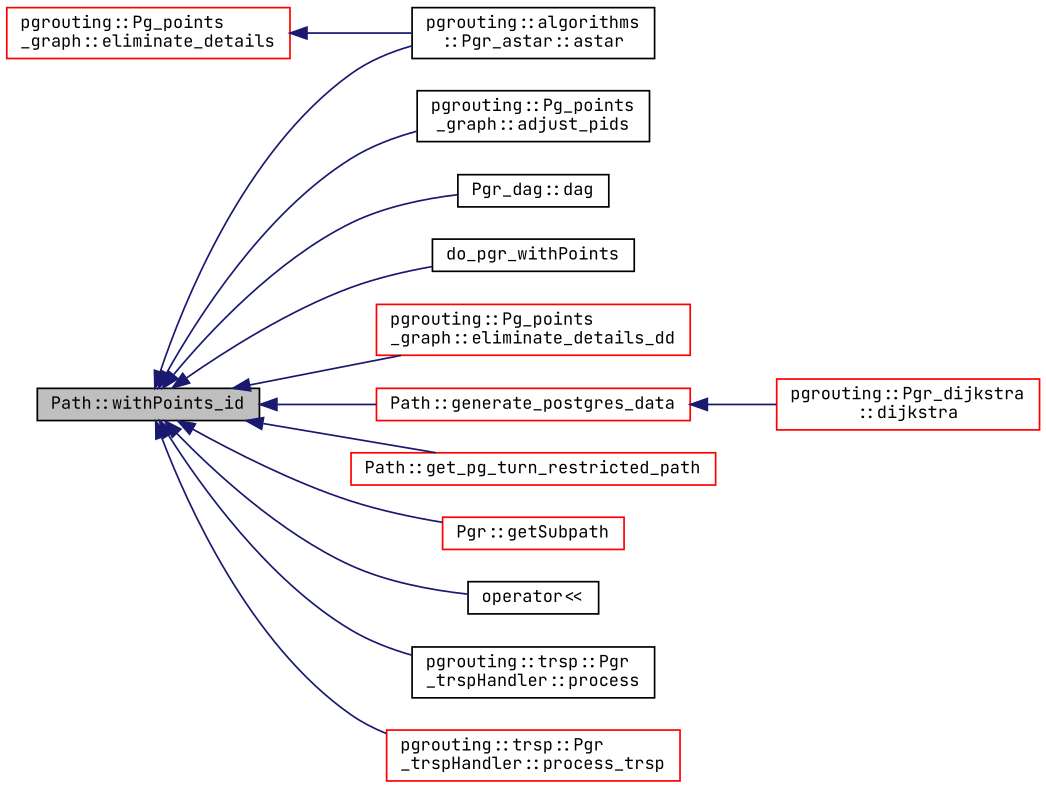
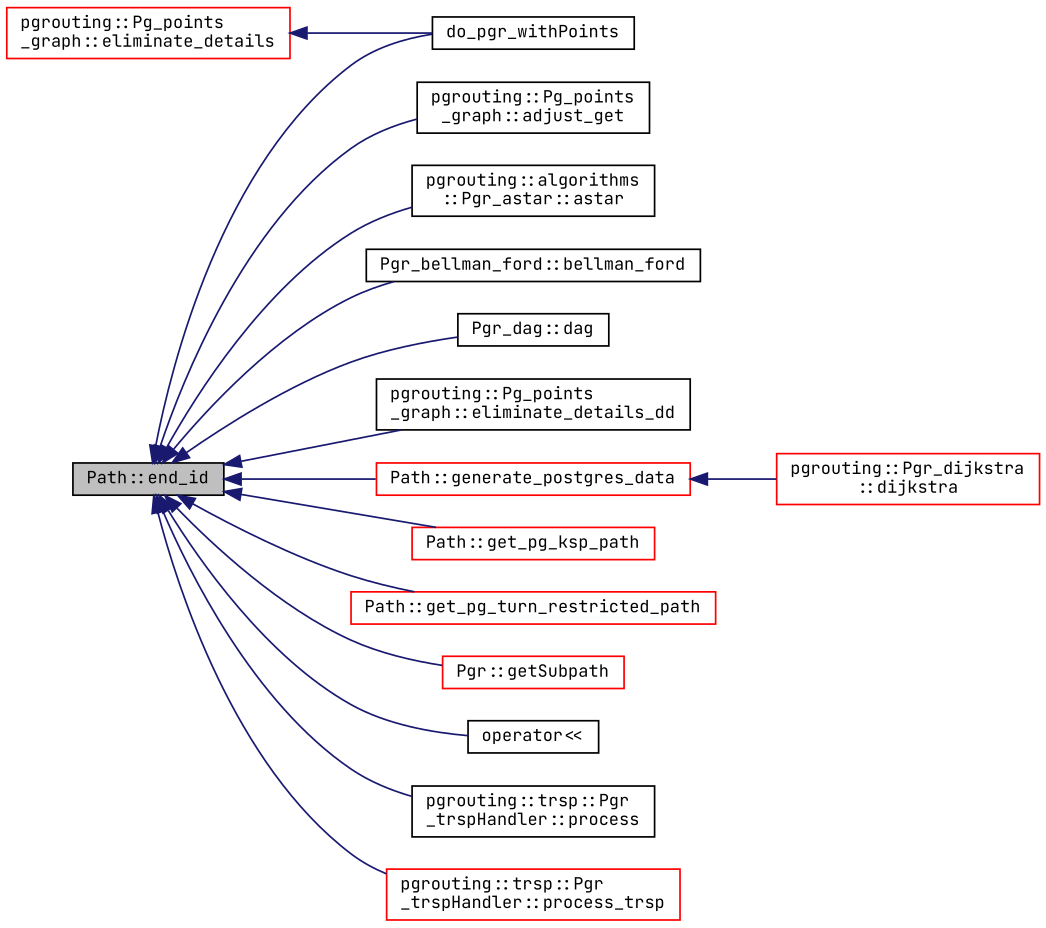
edge "pgrouting::algorithms ::Pgr_astar::astar" -> "pgrouting::Pg_points _graph::eliminate_details": now "do_pgr_withPoints" -> "pgrouting::Pg_points _graph::eliminate_details"
node "pgrouting::Pg_points _graph::adjust_pids": label "pgrouting::Pg_points _graph::adjust_pids" -> "pgrouting::Pg_points _graph::adjust_get"
node "Pgr_bellman_ford::bellman_ford": added
node "pgrouting::Pg_points _graph::eliminate_details_dd": color red -> black
node "Path::withPoints_id": label "Path::withPoints_id" -> "Path::end_id"
node "Path::get_pg_ksp_path": added
